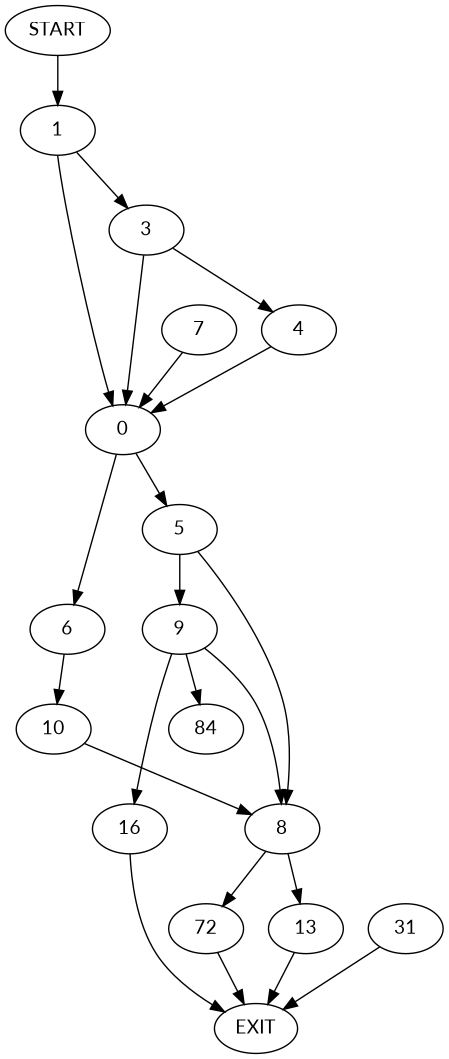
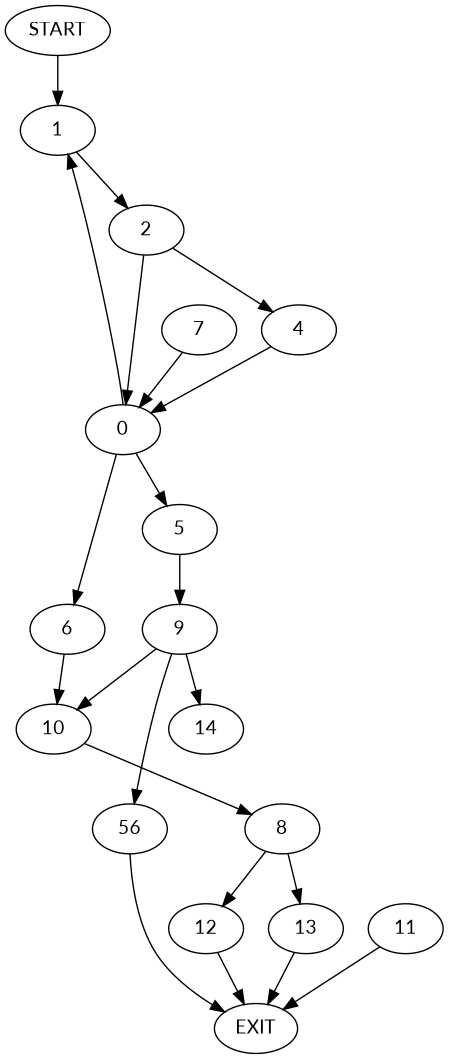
node "3": label "3" -> "2"
edge "1" -> "0": reversed
edge "5" -> "8": removed
edge "9" -> "8": now "9" -> "10"
node "84": label "84" -> "14"
node "16": label "16" -> "56"
node "72": label "72" -> "12"
node "31": label "31" -> "11"
